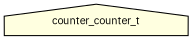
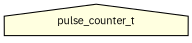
node "counter_counter_t": label "counter_counter_t" -> "pulse_counter_t"
